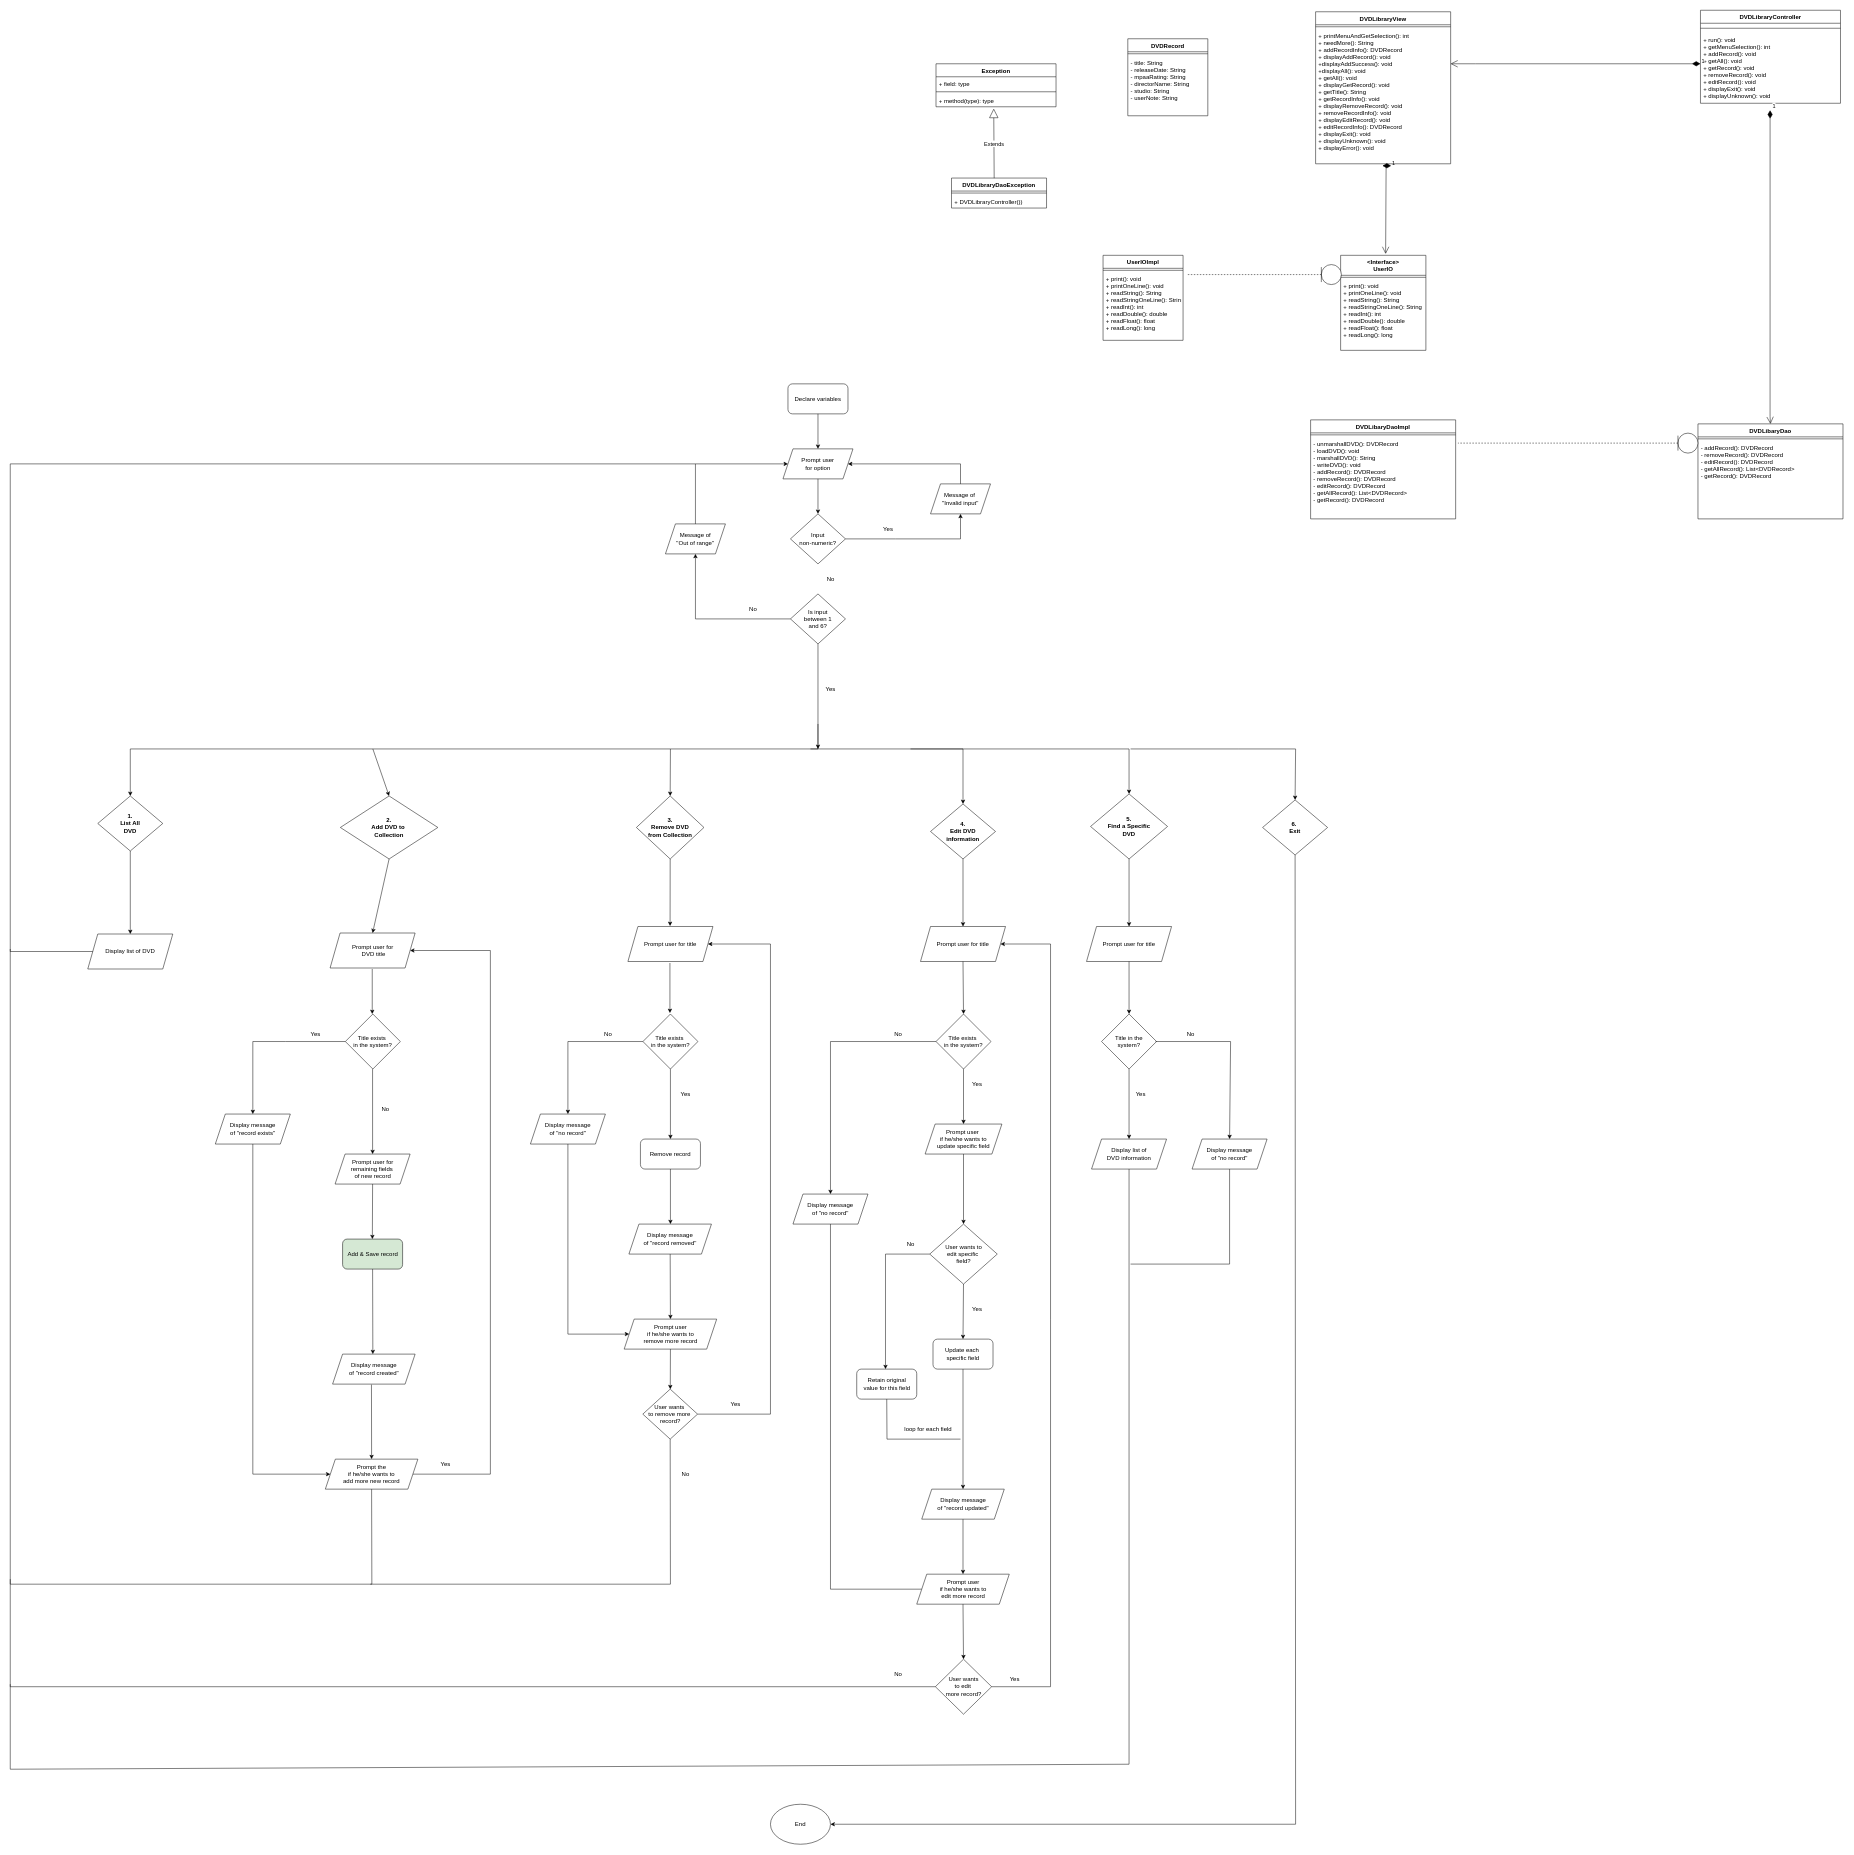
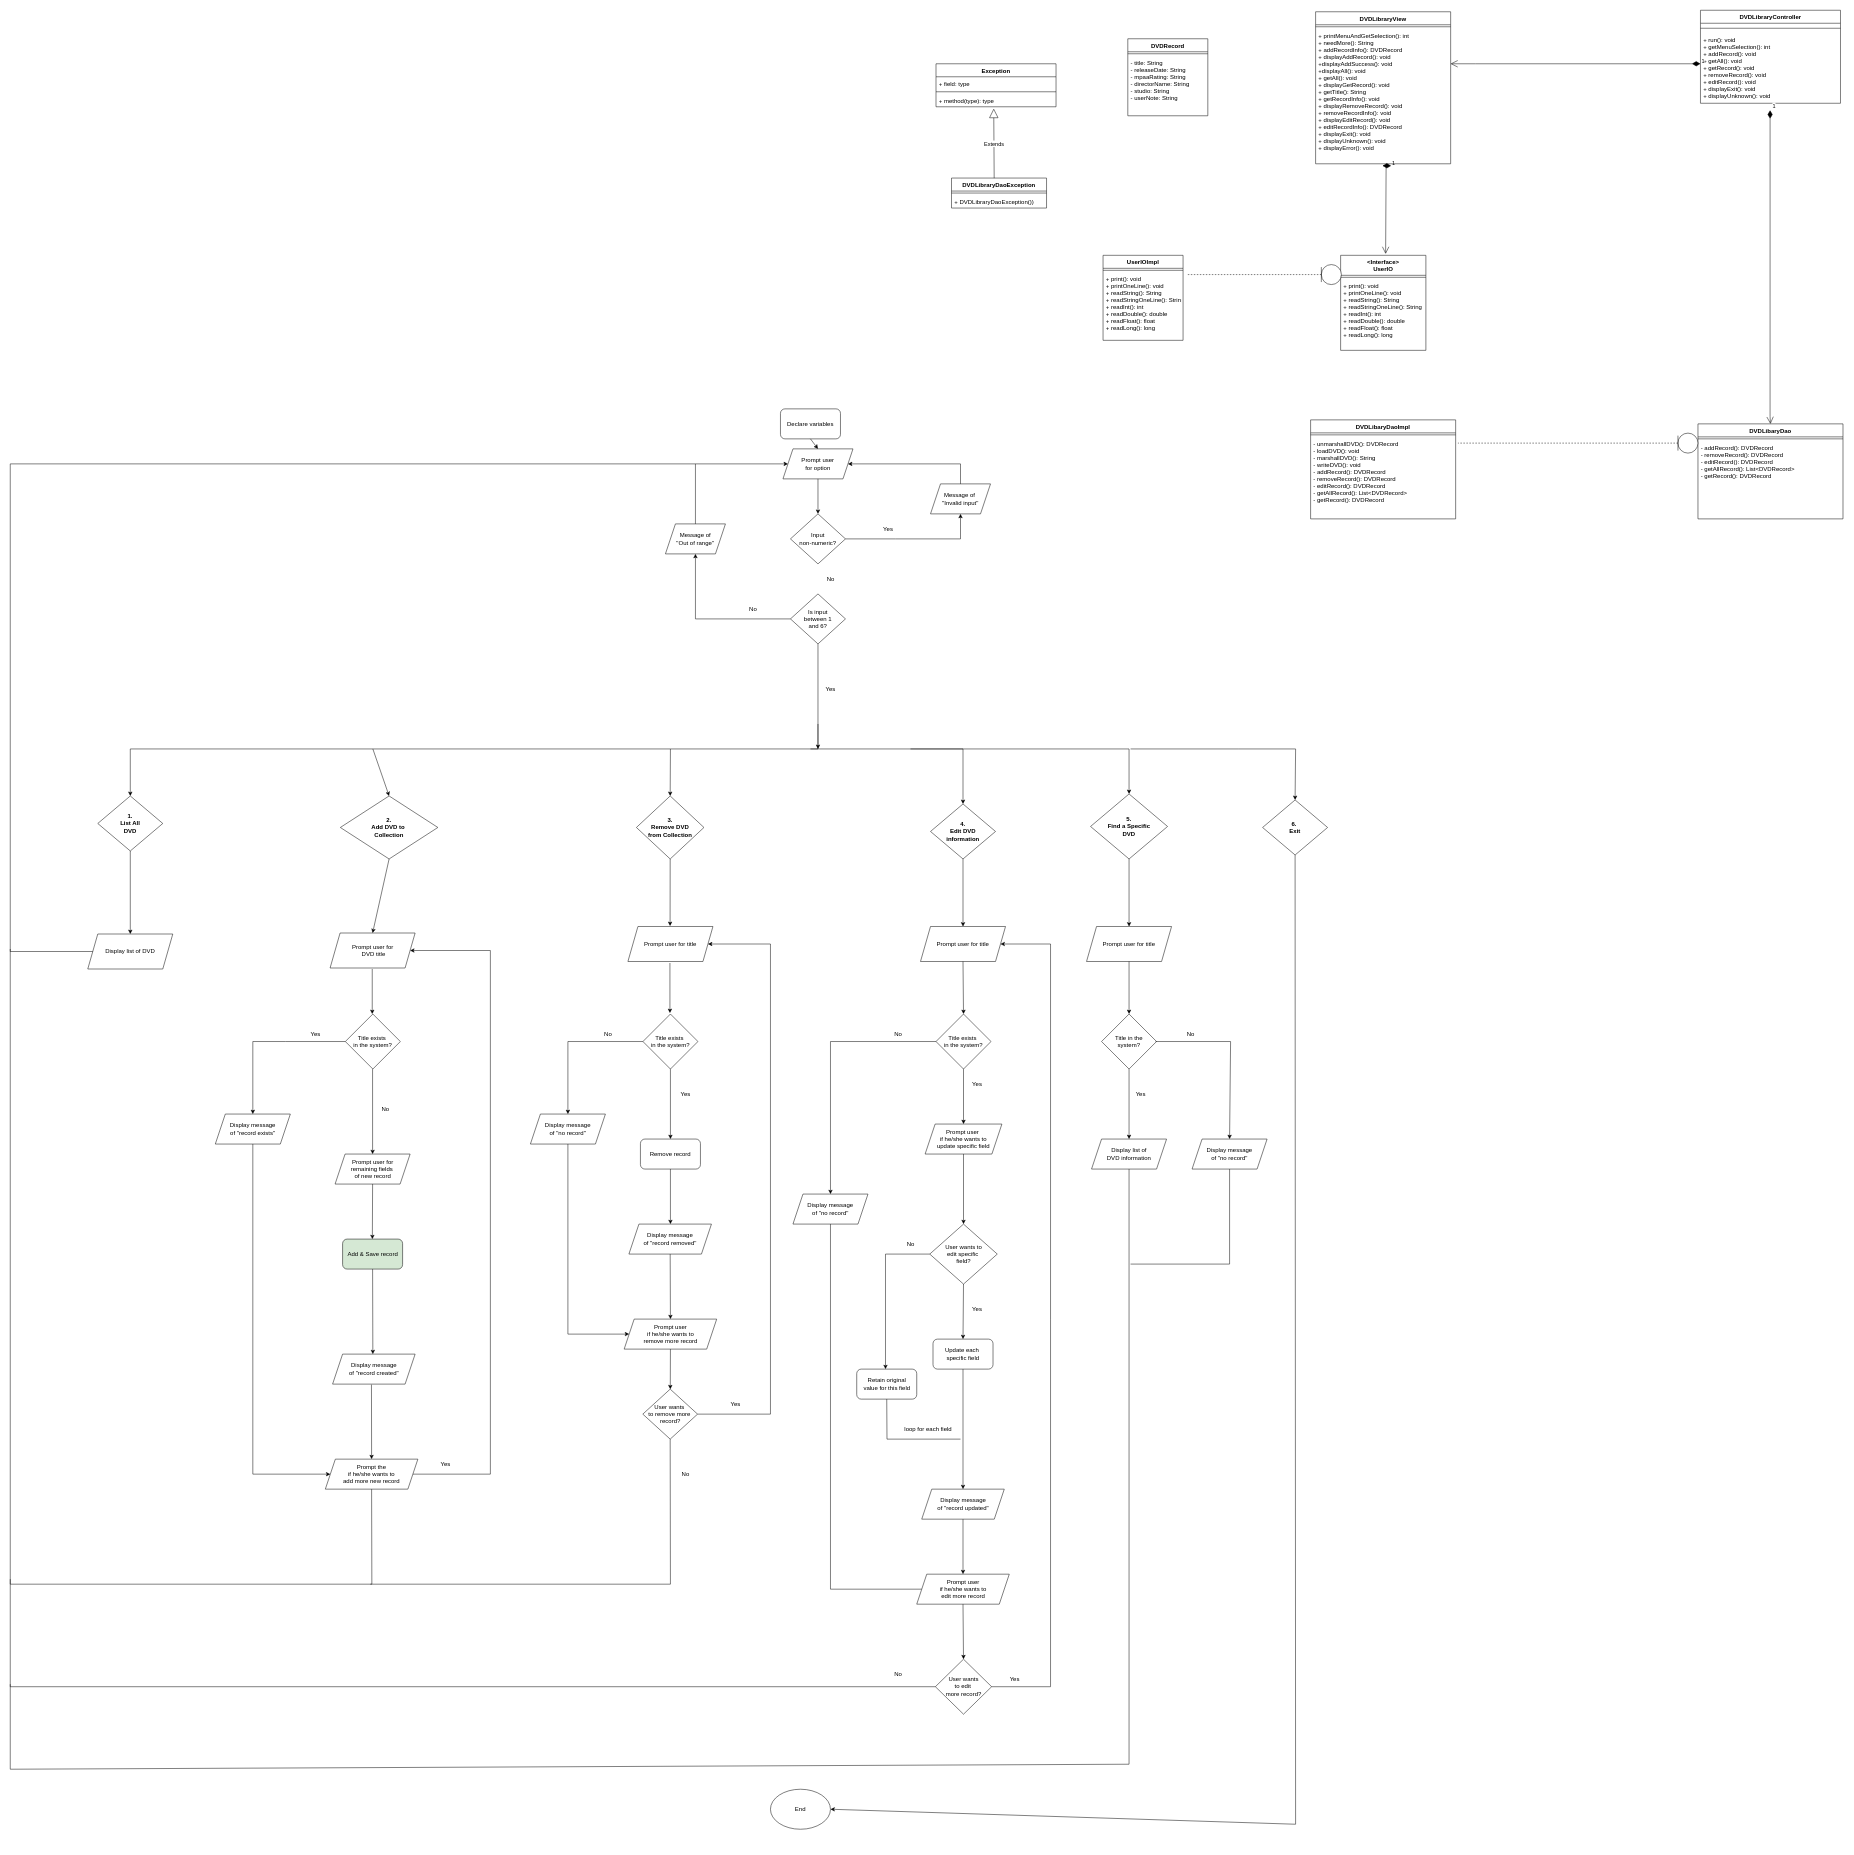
node "+ DVDLibraryController())": label "+ DVDLibraryController())" -> "+ DVDLibraryDaoException())"
node "Declare variables": moved (818, 399) -> (810, 424)
node "End": moved (800, 1824) -> (800, 1809)
